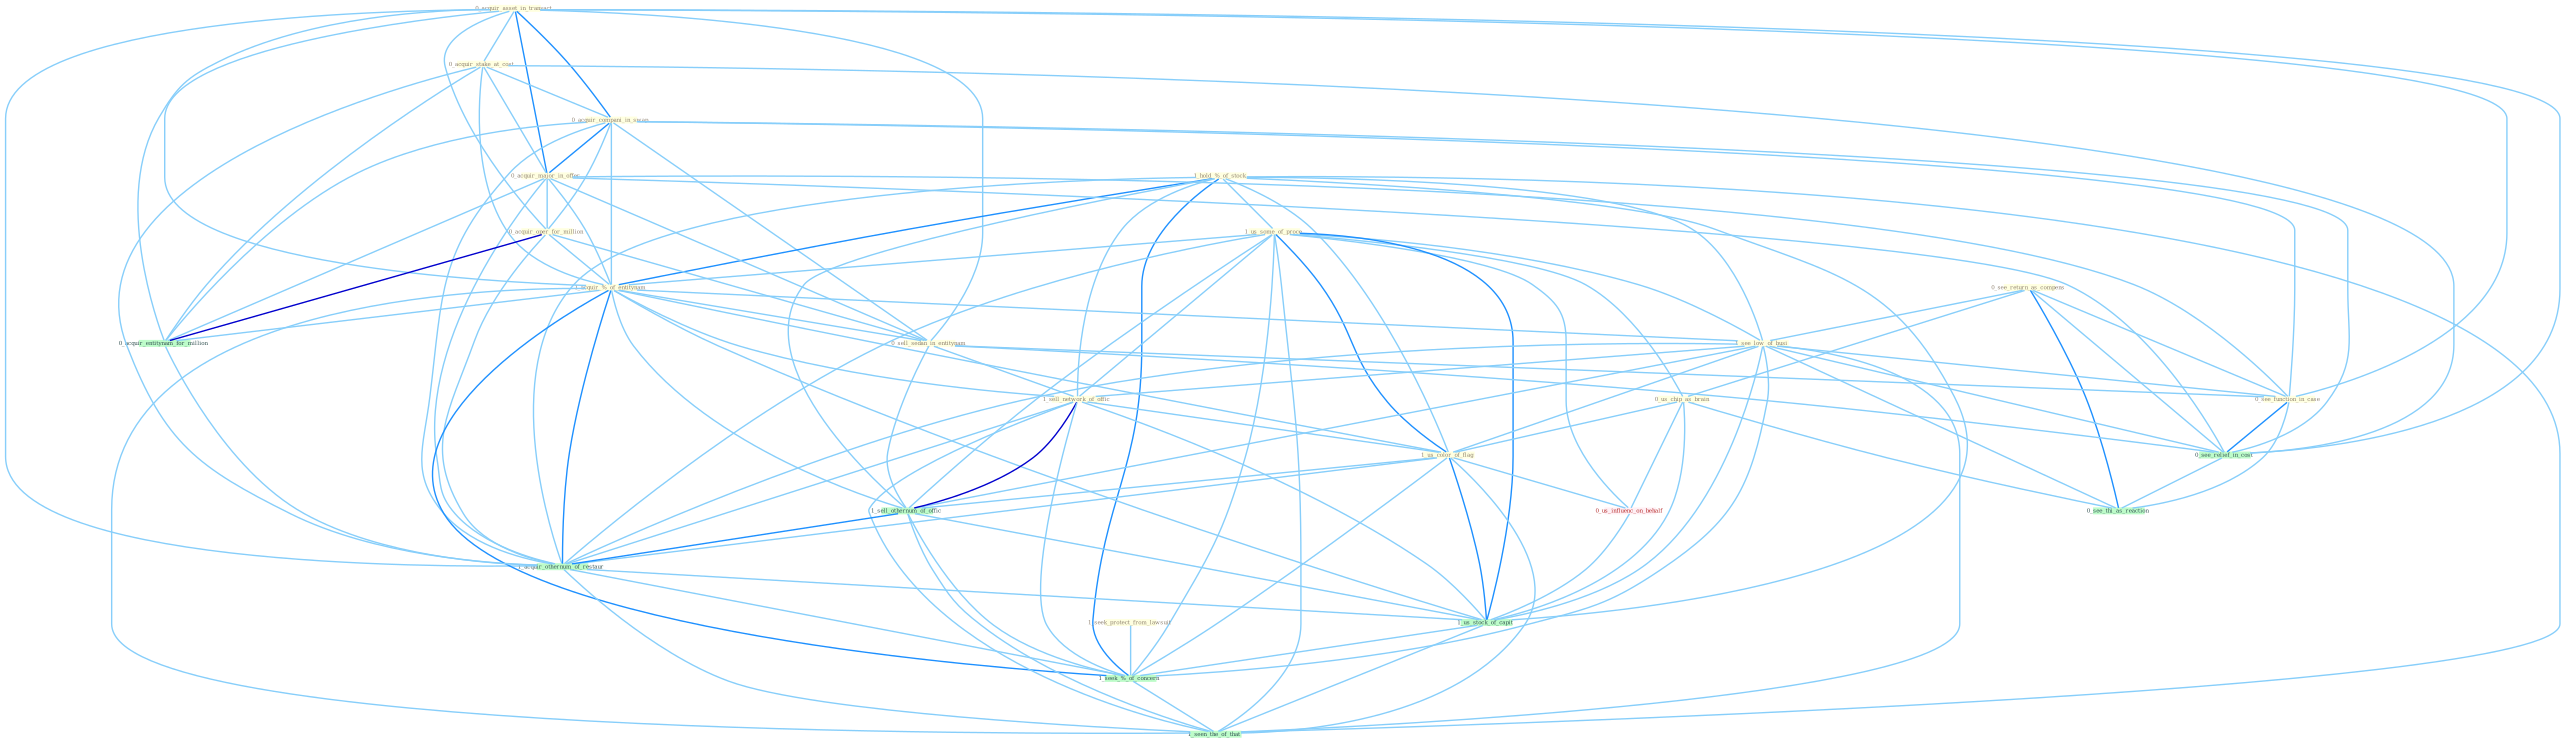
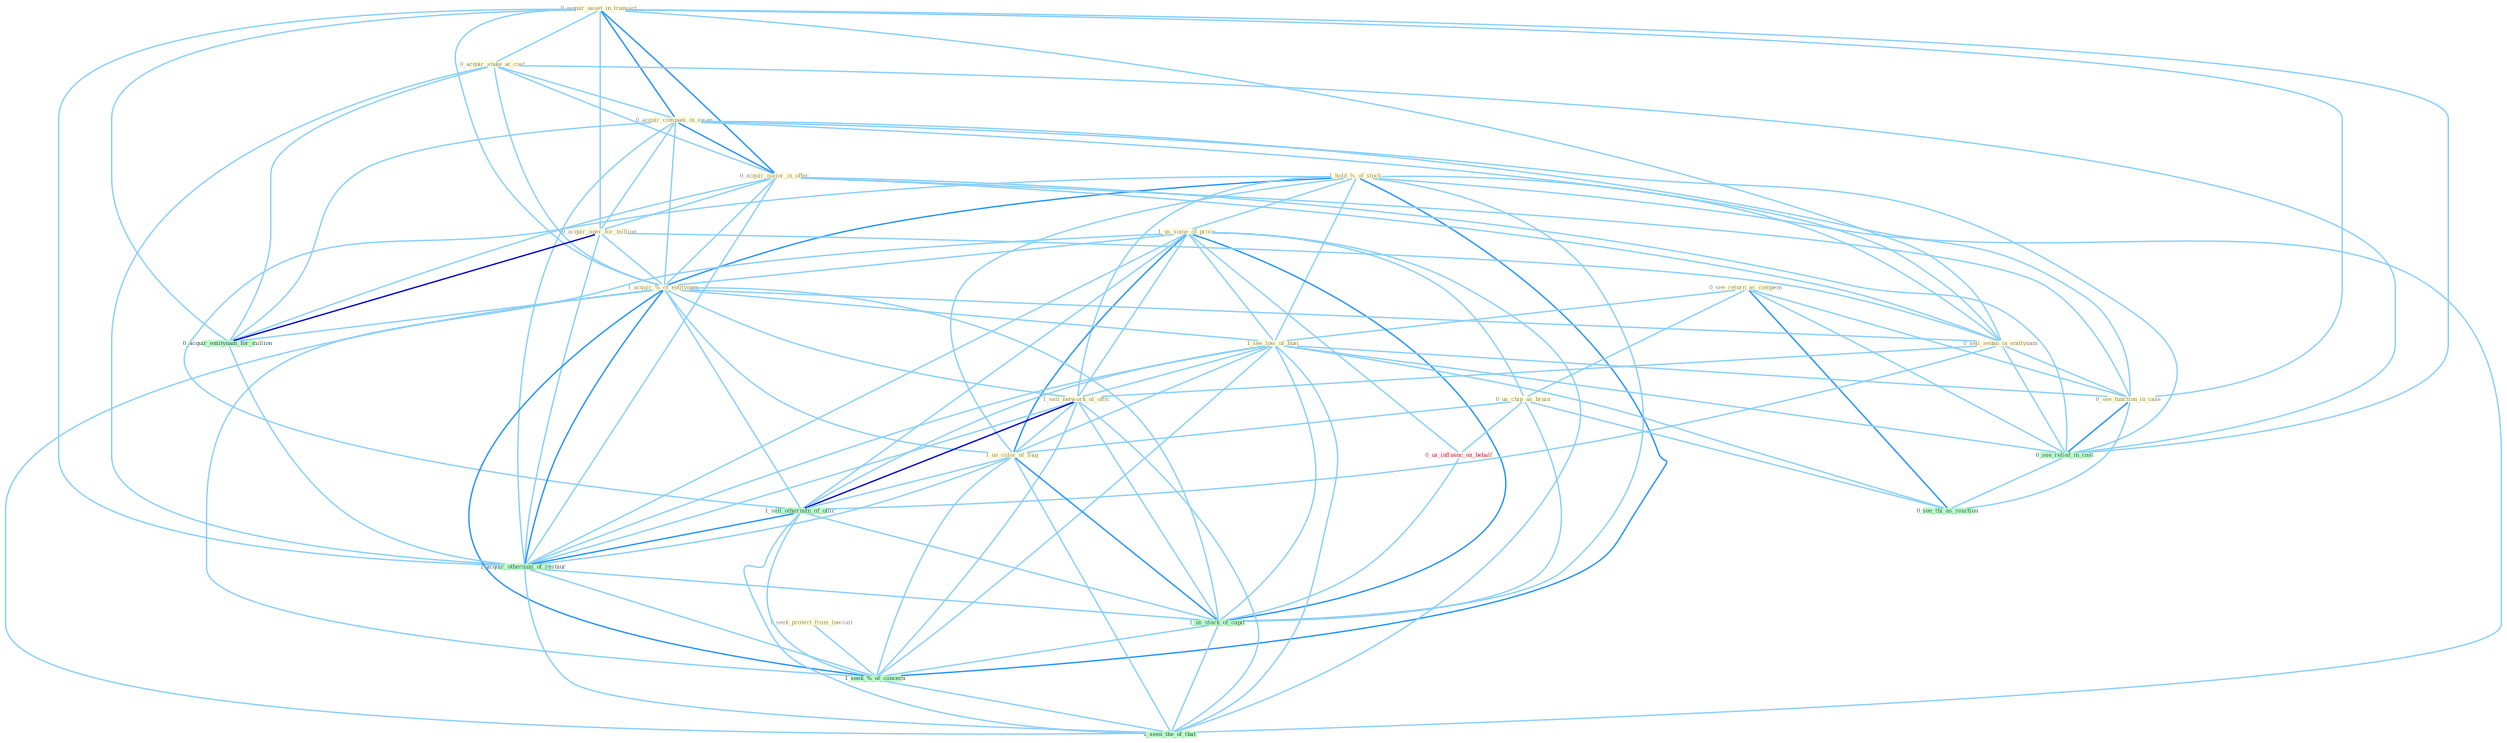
edge "1_hold_%_of_stock" -- "1_acquir_othernum_of_restaur": now "1_hold_%_of_stock" -- "0_sell_sedan_in_entitynam"
edge "1_us_color_of_flag" -- "0_us_influenc_on_behalf": removed
